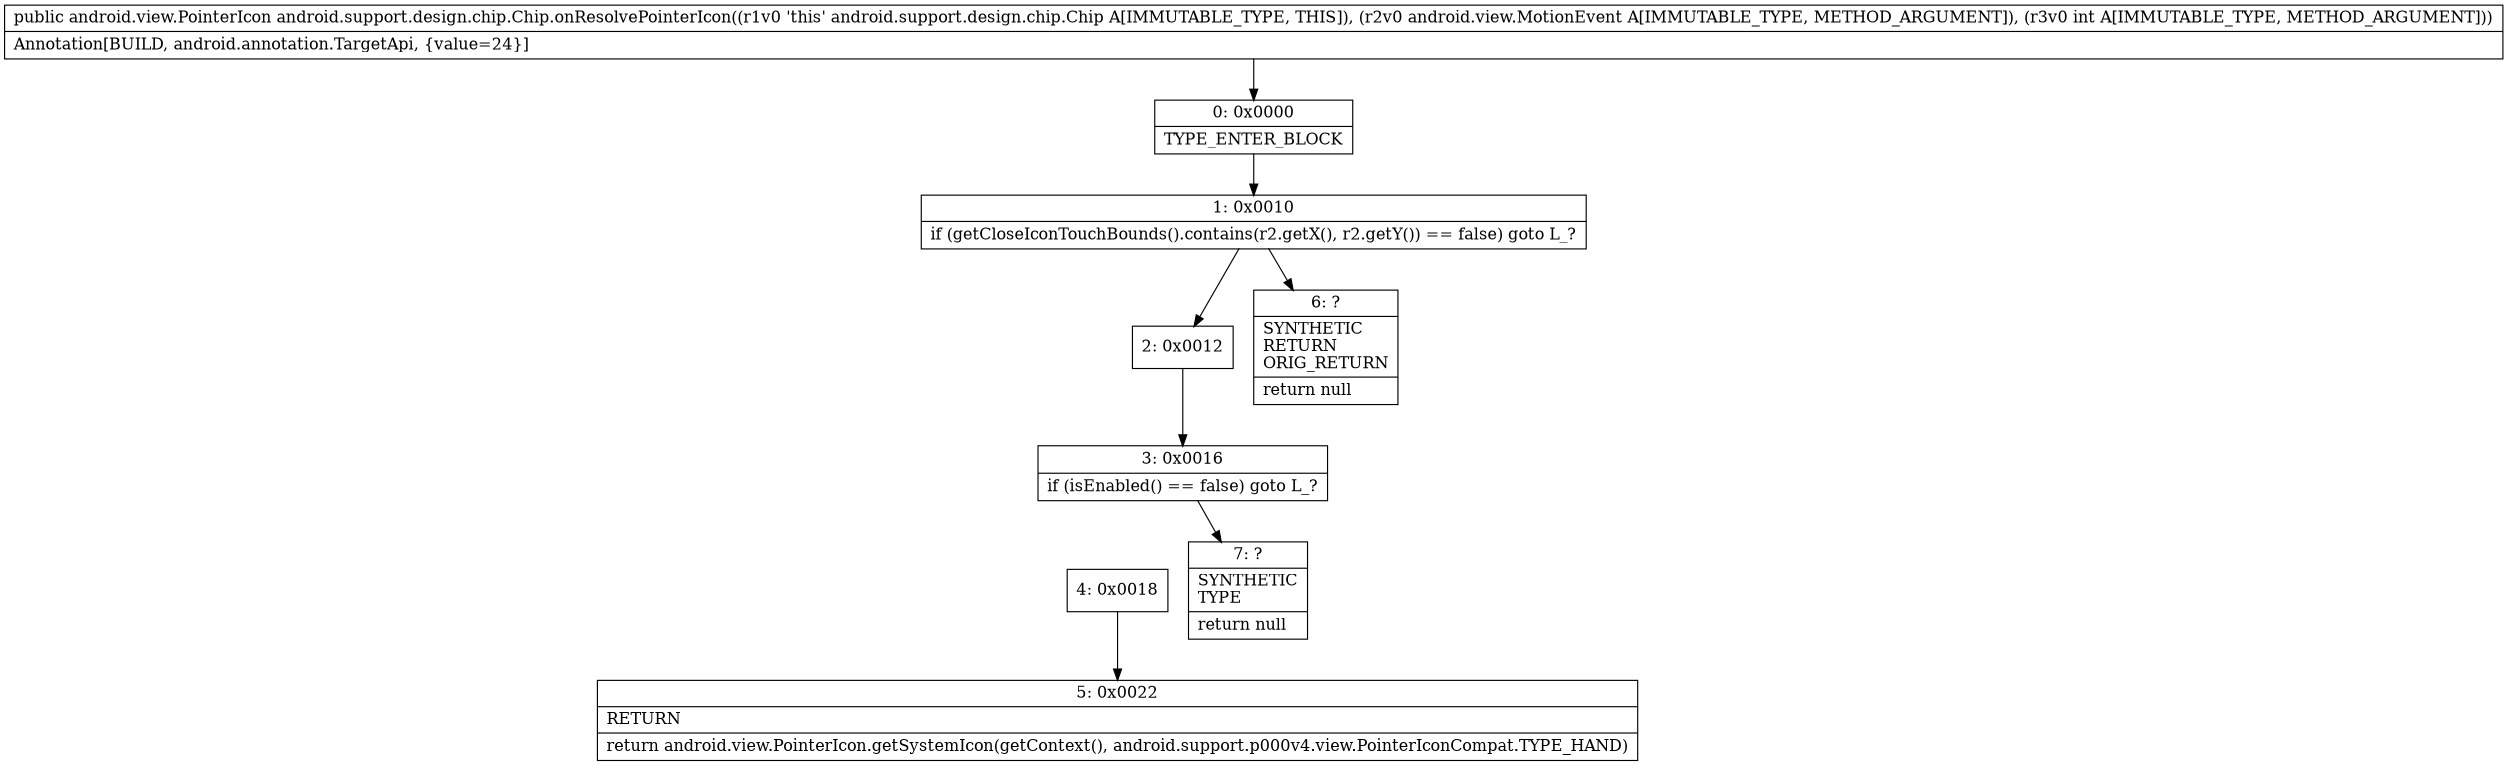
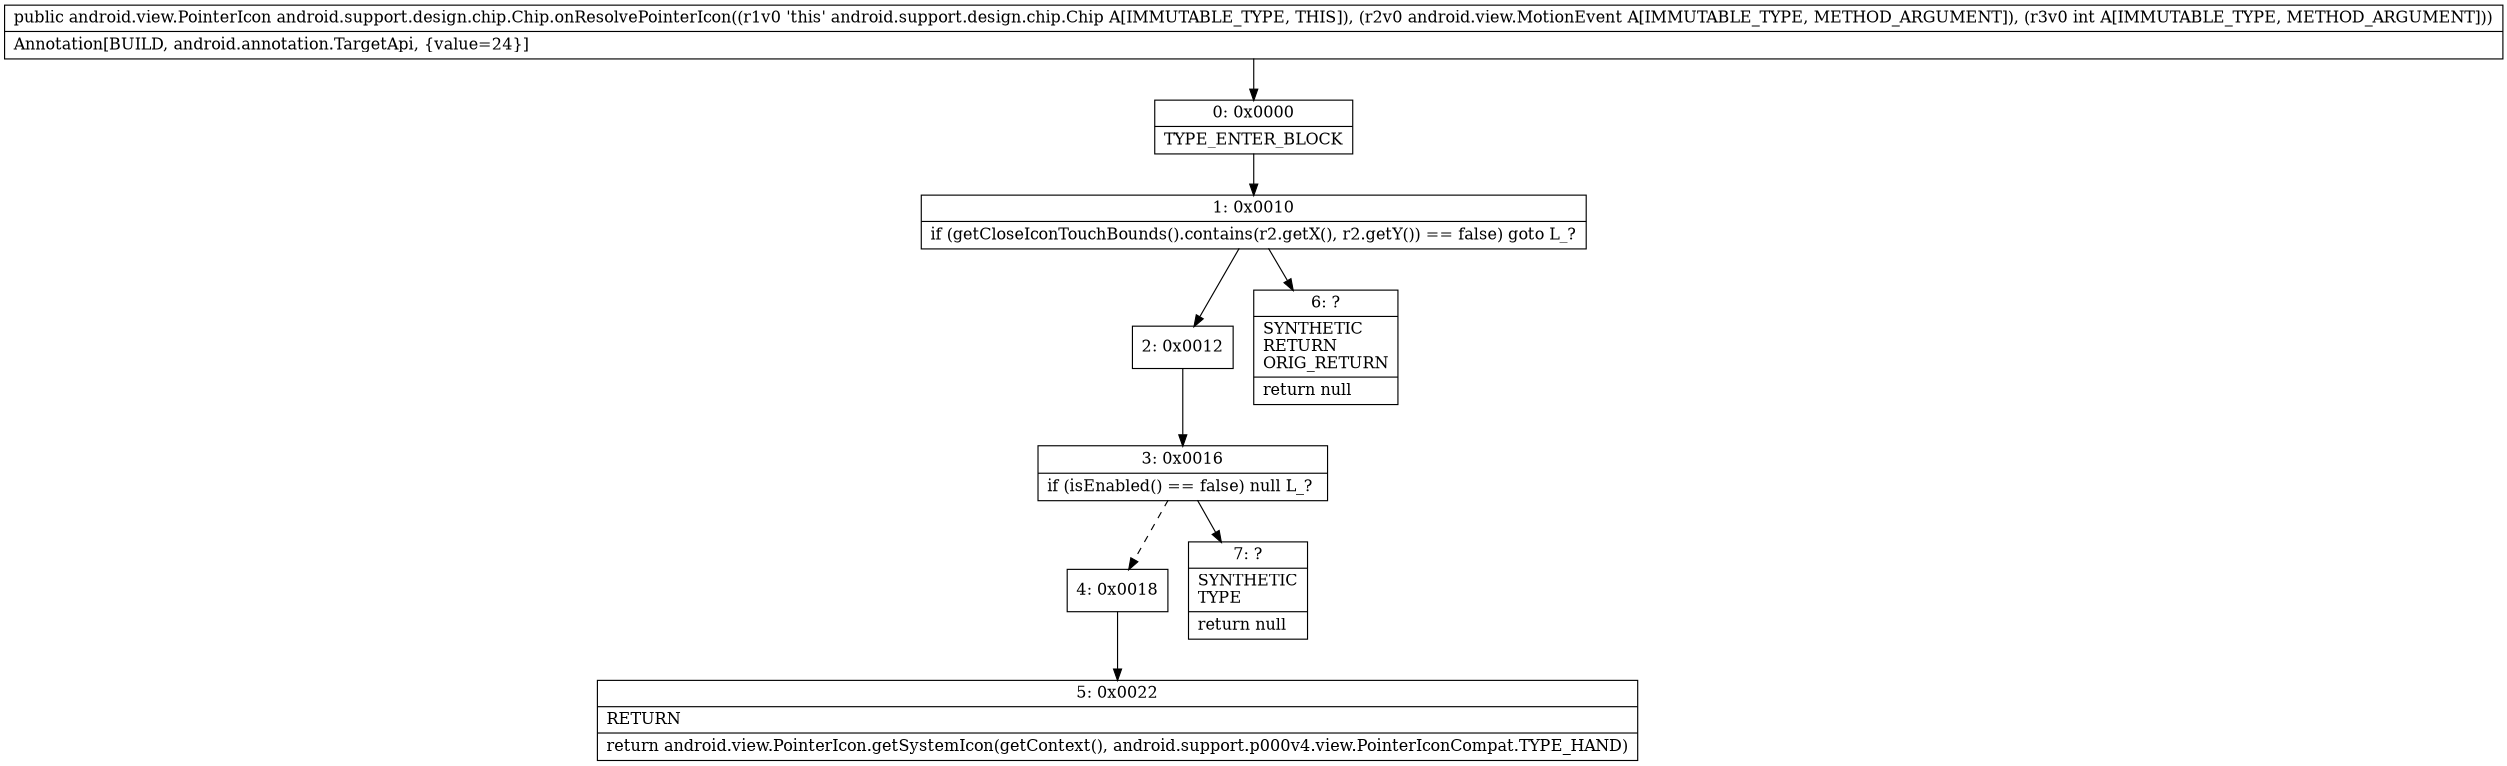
node "3: 0x0016": text "if (isEnabled() == false) goto L_?" -> "if (isEnabled() == false) null L_?"
edge "3: 0x0016" -> "4: 0x0018": added
